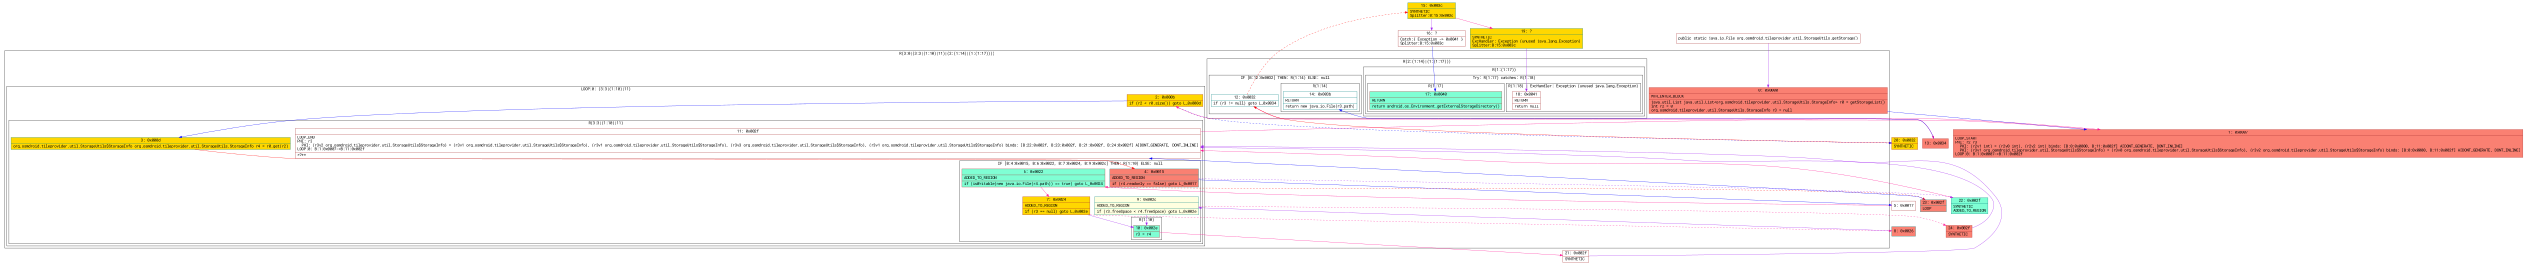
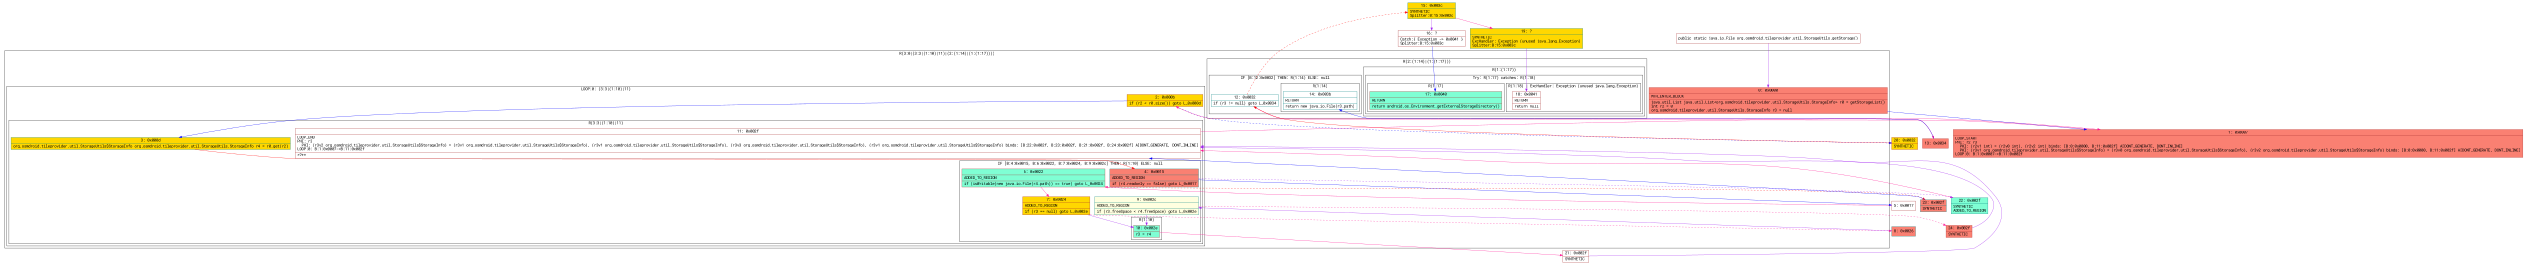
node "23: 0x002f": text "LOOP" -> "SYNTHETIC"
